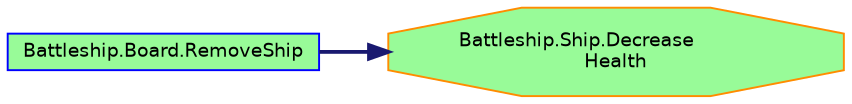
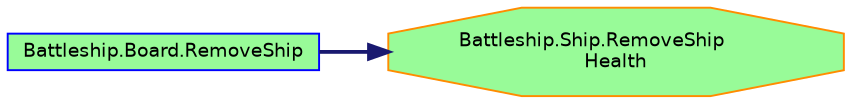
node "Battleship.Ship.Decrease Health": label "Battleship.Ship.Decrease Health" -> "Battleship.Ship.RemoveShip Health"
